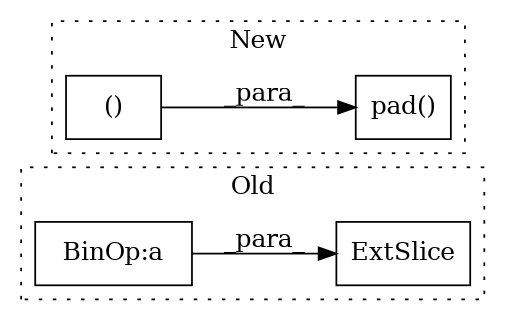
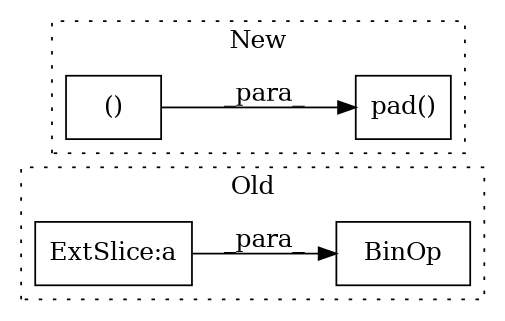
node "BinOp:a": label "BinOp:a" -> "ExtSlice:a"
node "ExtSlice": label "ExtSlice" -> "BinOp"
